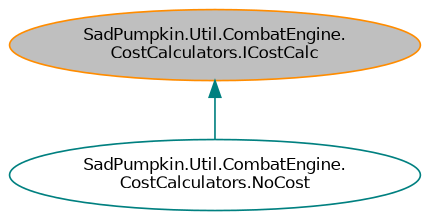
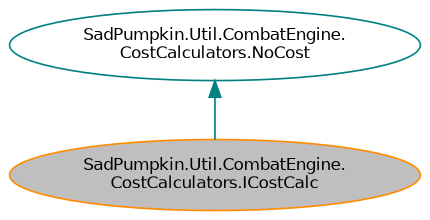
edge "SadPumpkin.Util.CombatEngine. CostCalculators.NoCost" -> "SadPumpkin.Util.CombatEngine. CostCalculators.ICostCalc": reversed
